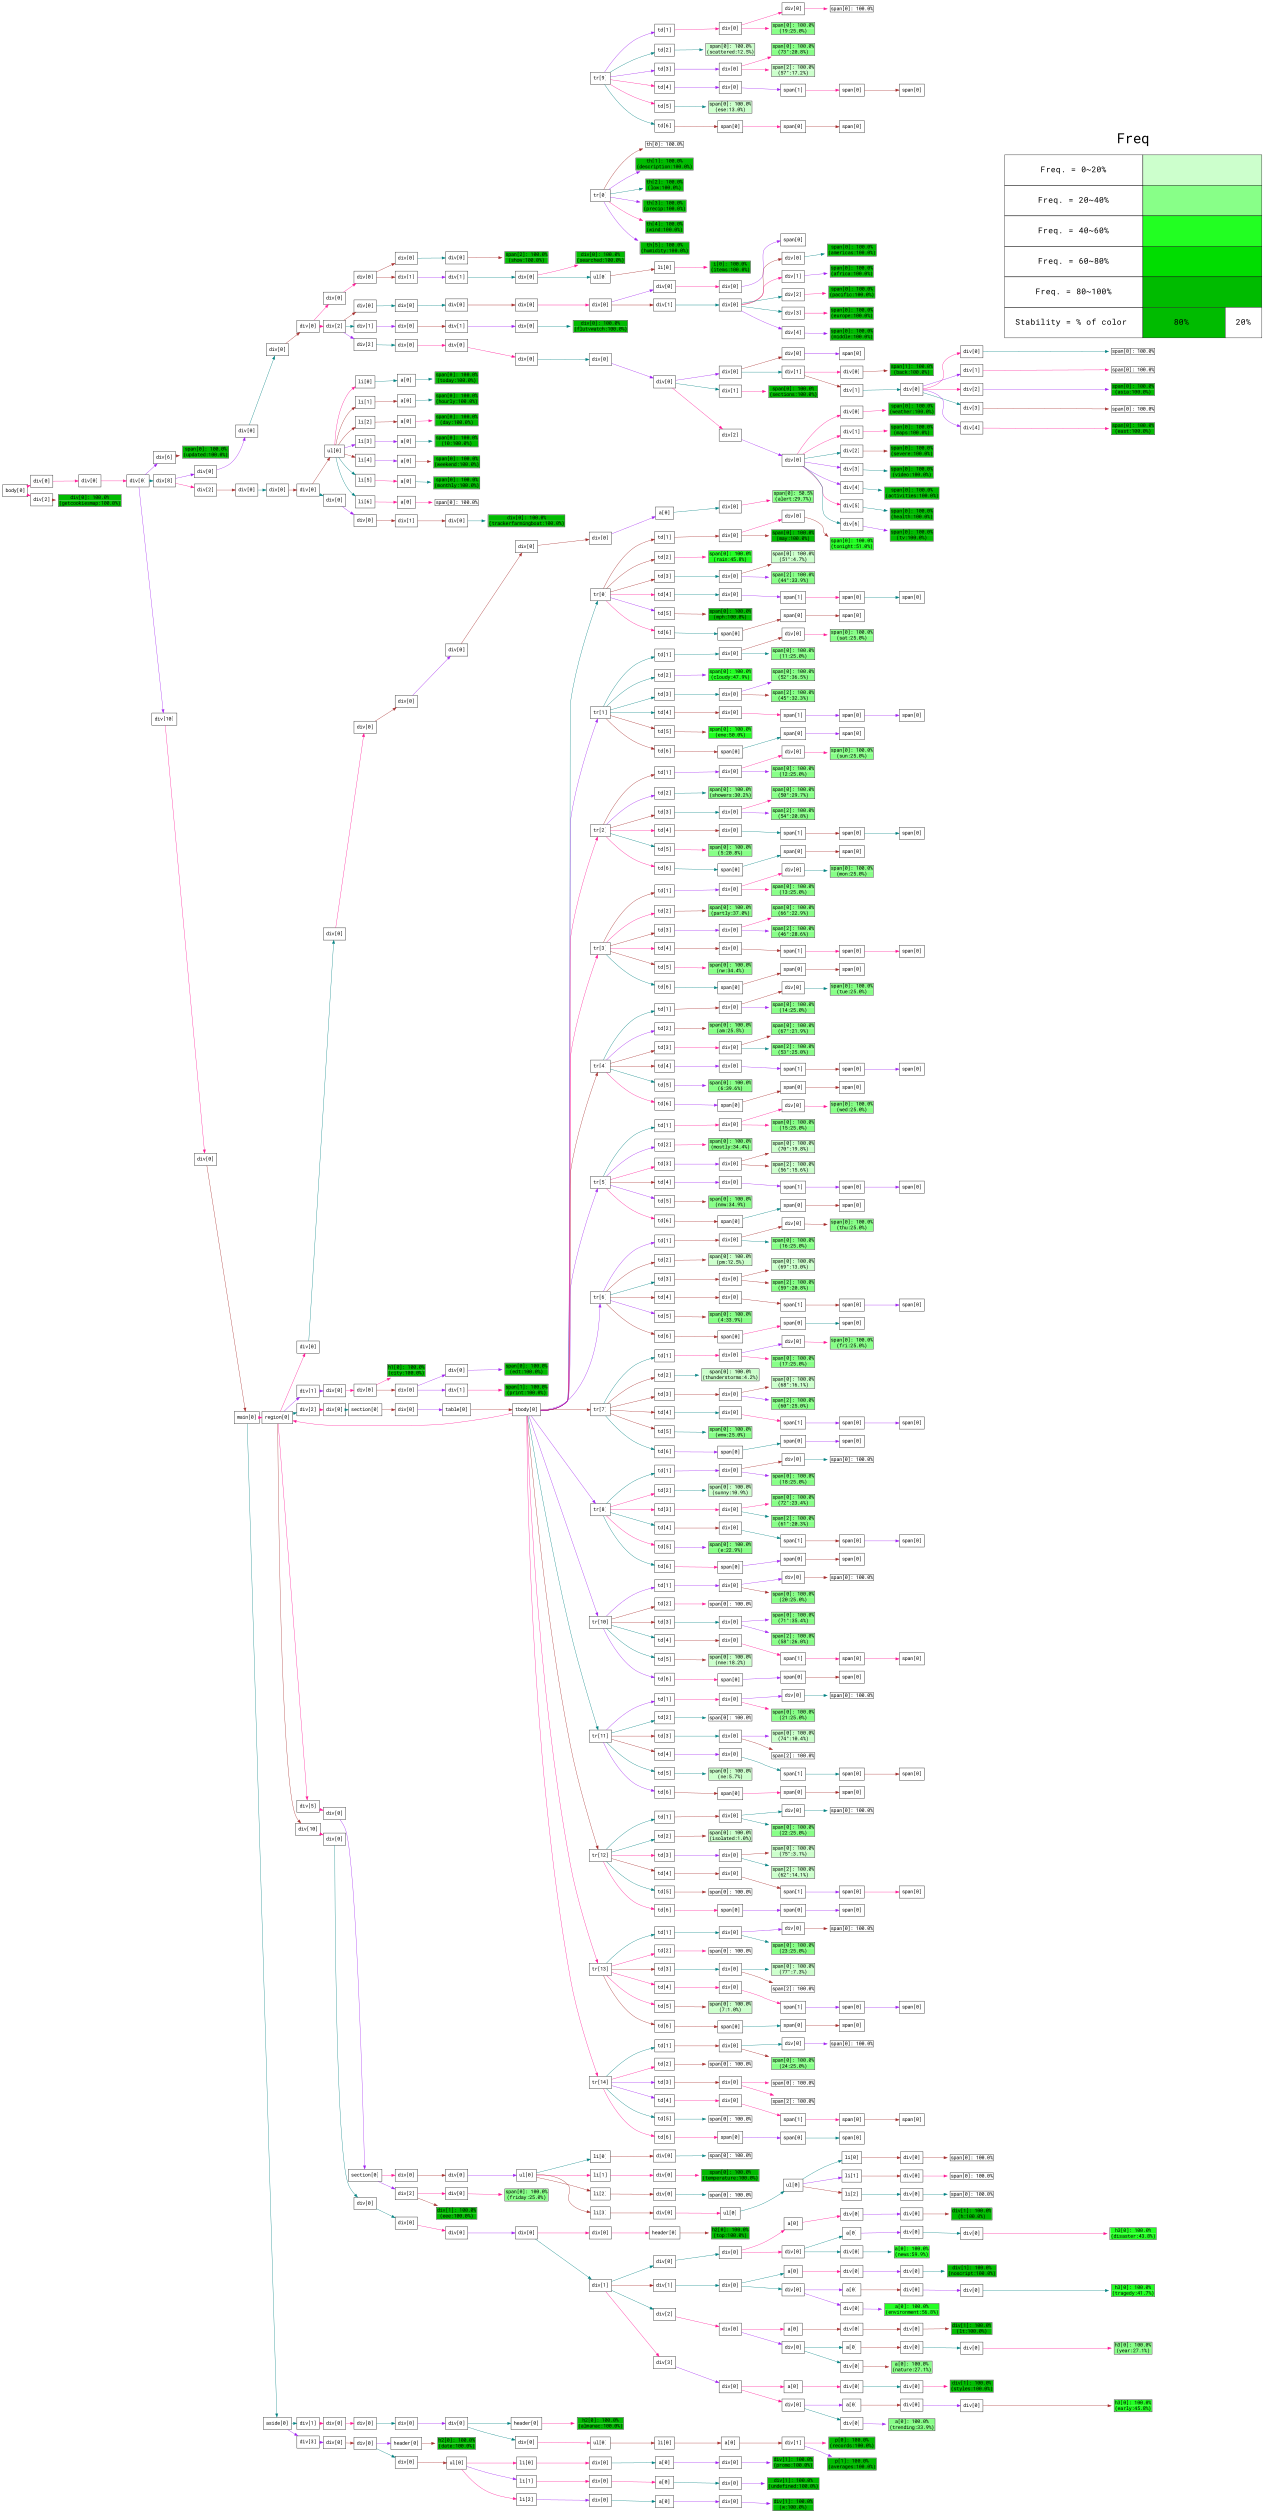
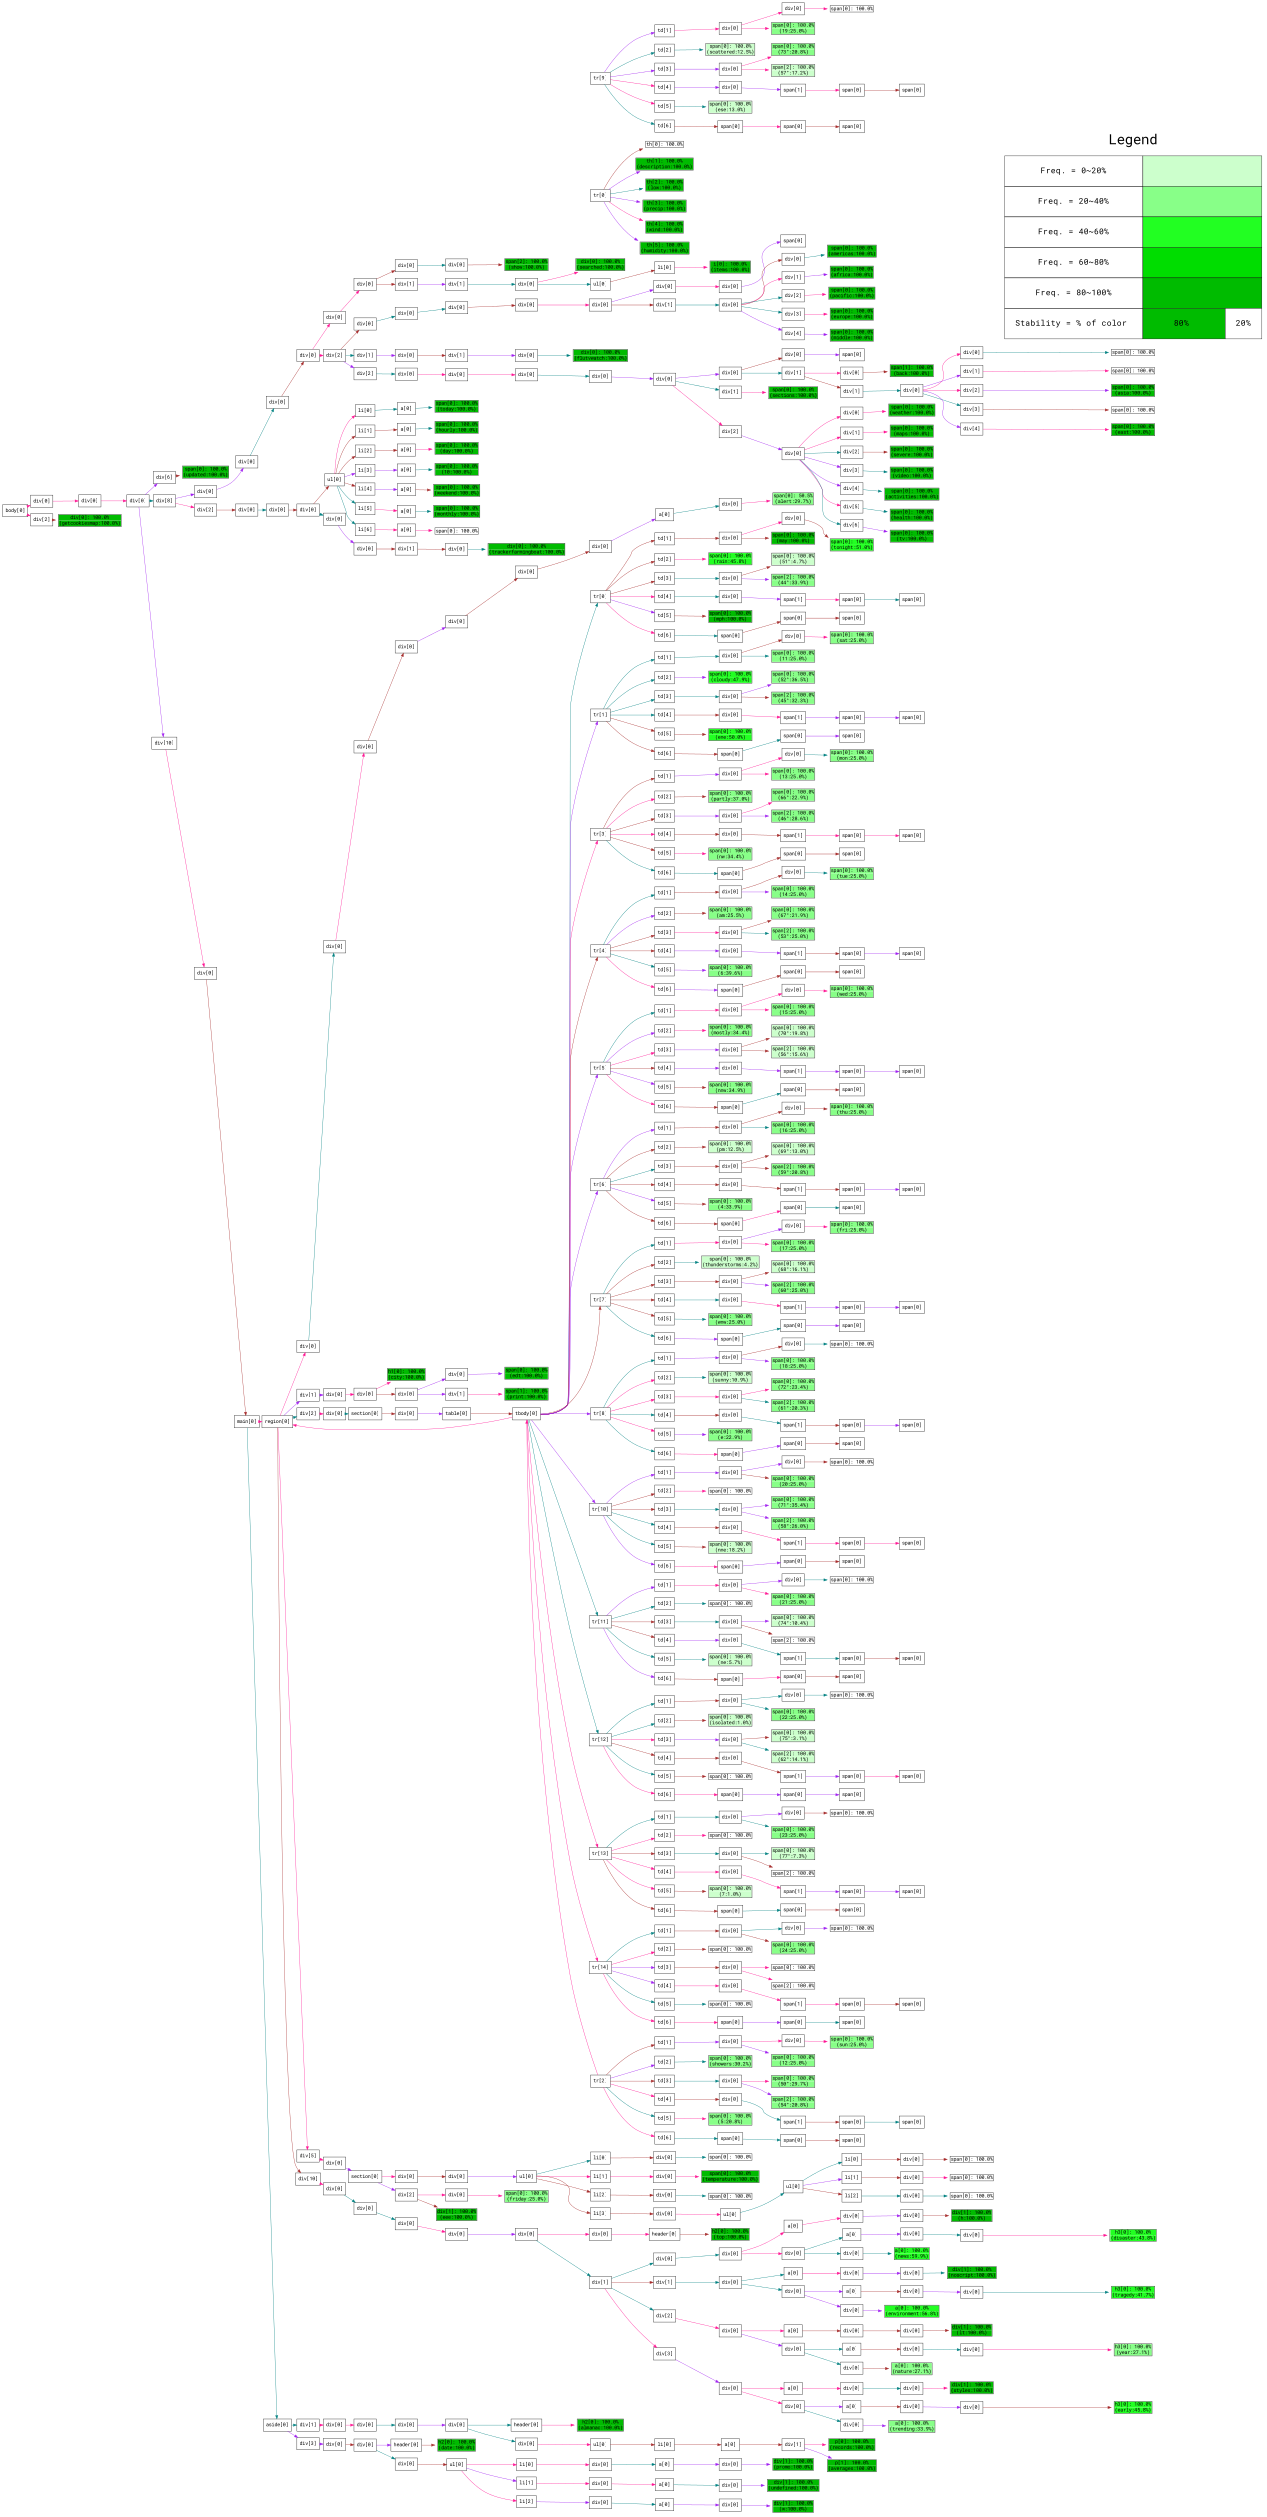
node "Freq": label "Freq" -> "Legend"
edge "tbody[0]" -> "tr[2]": reversed
edge "tbody[0]" -> "tr[12]": color brown -> teal
